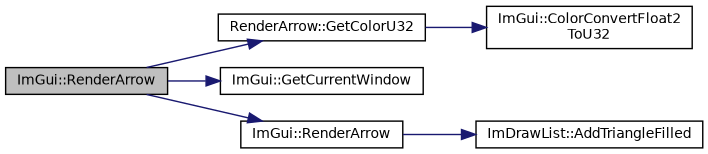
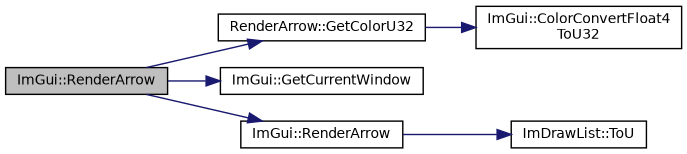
node "ImGui::ColorConvertFloat2 ToU32": label "ImGui::ColorConvertFloat2 ToU32" -> "ImGui::ColorConvertFloat4 ToU32"
node "ImDrawList::AddTriangleFilled": label "ImDrawList::AddTriangleFilled" -> "ImDrawList::ToU"
